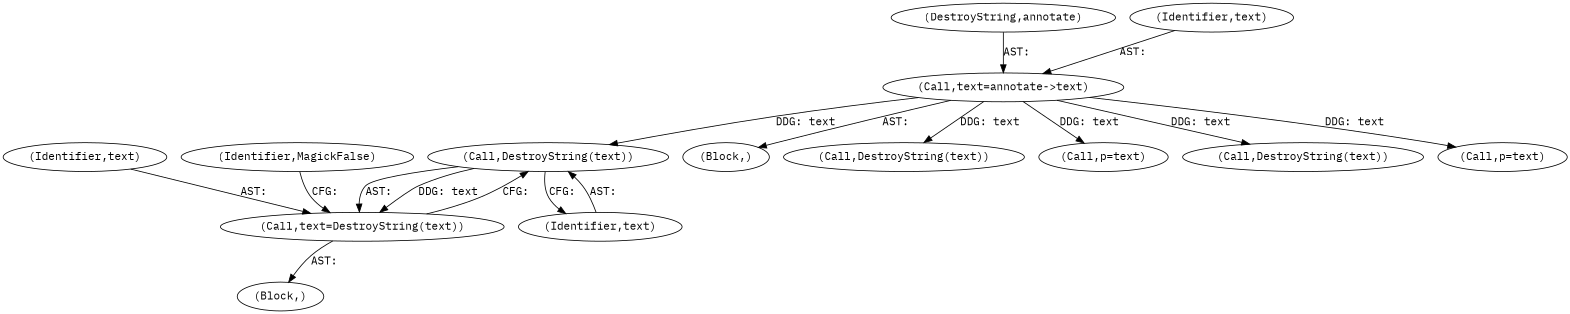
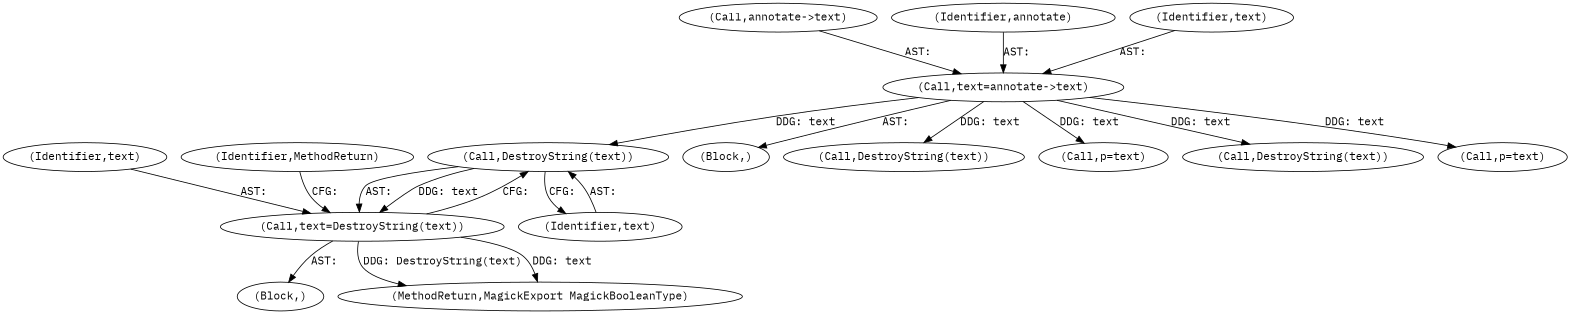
node "(Call,annotate->text)": added
node "(DestroyString,annotate)": label "(DestroyString,annotate)" -> "(Identifier,annotate)"
node "(Identifier,MagickFalse)": label "(Identifier,MagickFalse)" -> "(Identifier,MethodReturn)"
node "(MethodReturn,MagickExport MagickBooleanType)": added
